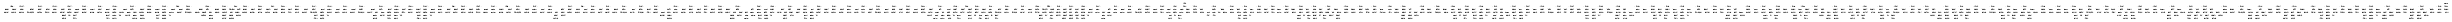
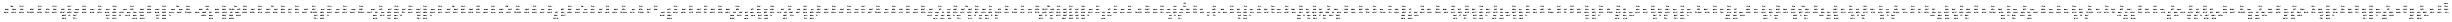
node "Temp250: T354": removed
